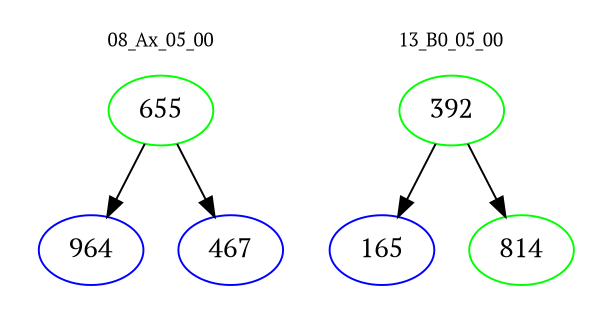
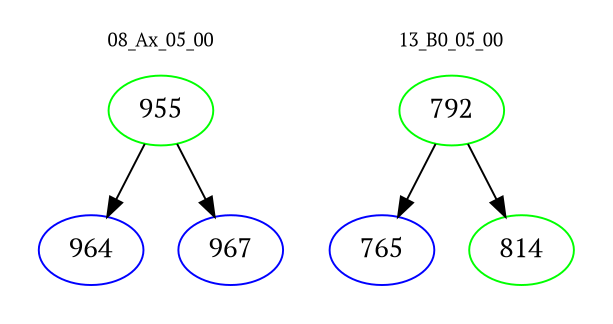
node "655": label "655" -> "955"
node "392": label "392" -> "792"
node "467": label "467" -> "967"
node "165": label "165" -> "765"
